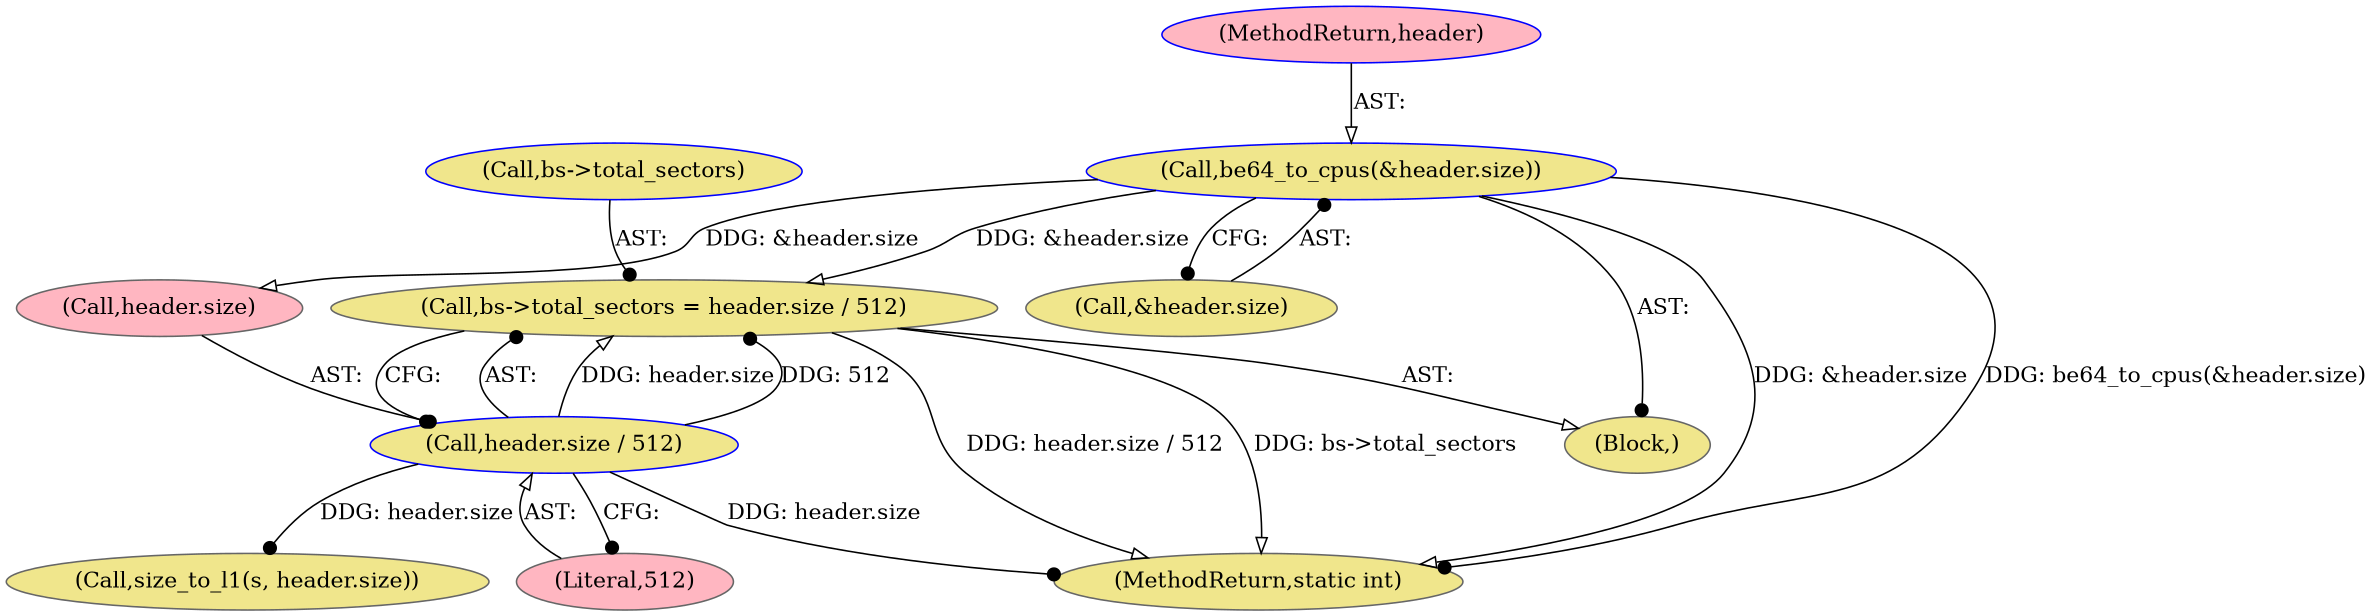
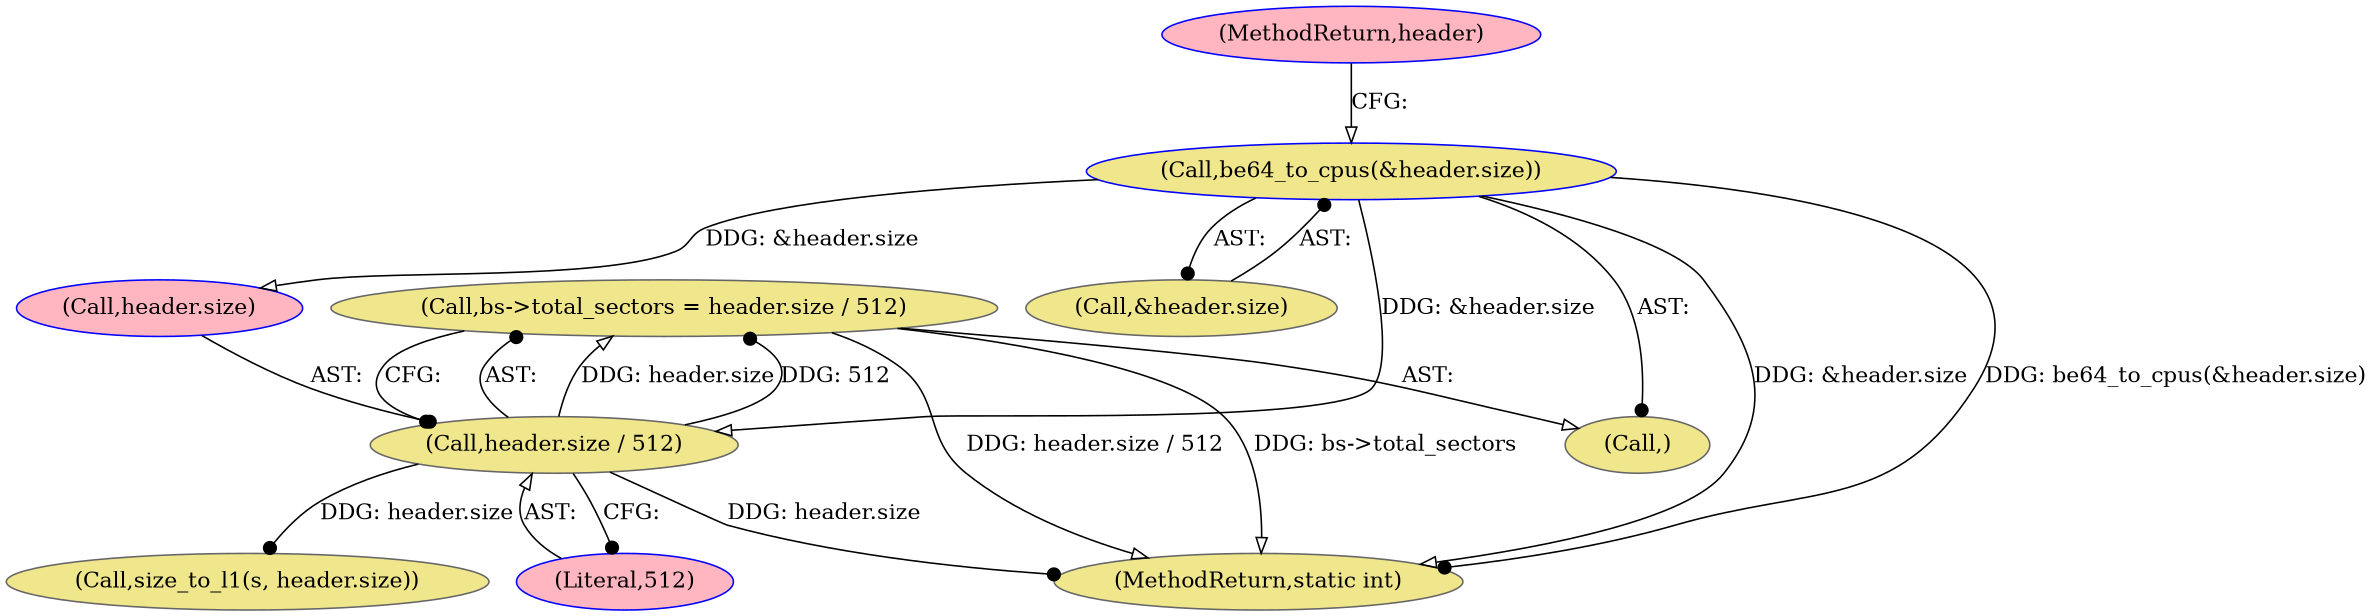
edge "(MethodReturn,header)" -> "(Call,be64_to_cpus(&header.size))": label "AST: " -> "CFG: "
node "(Call,bs->total_sectors)": removed
edge "(Call,be64_to_cpus(&header.size))" -> "(Call,bs->total_sectors = header.size / 512)": now "(Call,be64_to_cpus(&header.size))" -> "(Call,header.size / 512)"
edge "(Call,be64_to_cpus(&header.size))" -> "(Call,&header.size)": label "CFG: " -> "AST: "
node "(Call,header.size)": color gray40 -> blue
node "(Call,header.size / 512)": color blue -> gray40
node "(Block,)": label "(Block,)" -> "(Call,)"
node "(Literal,512)": color gray40 -> blue
